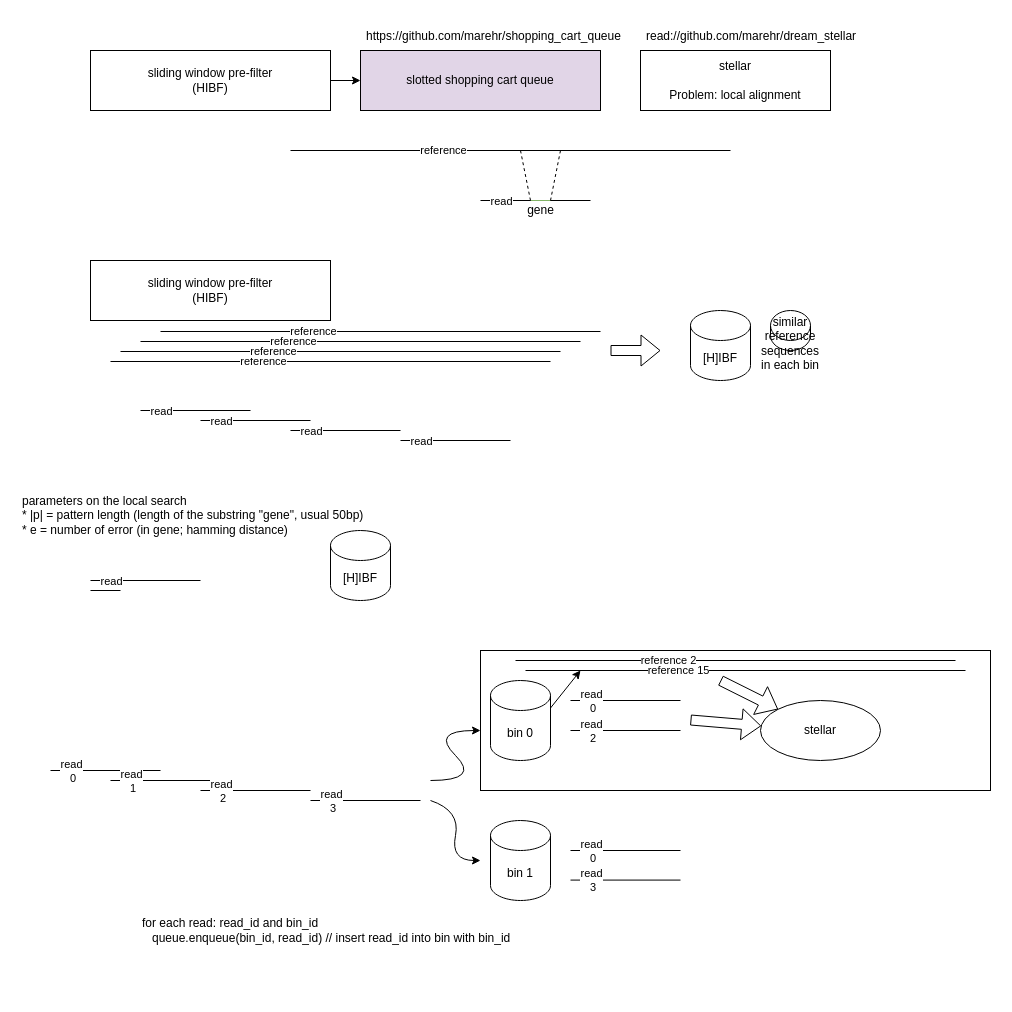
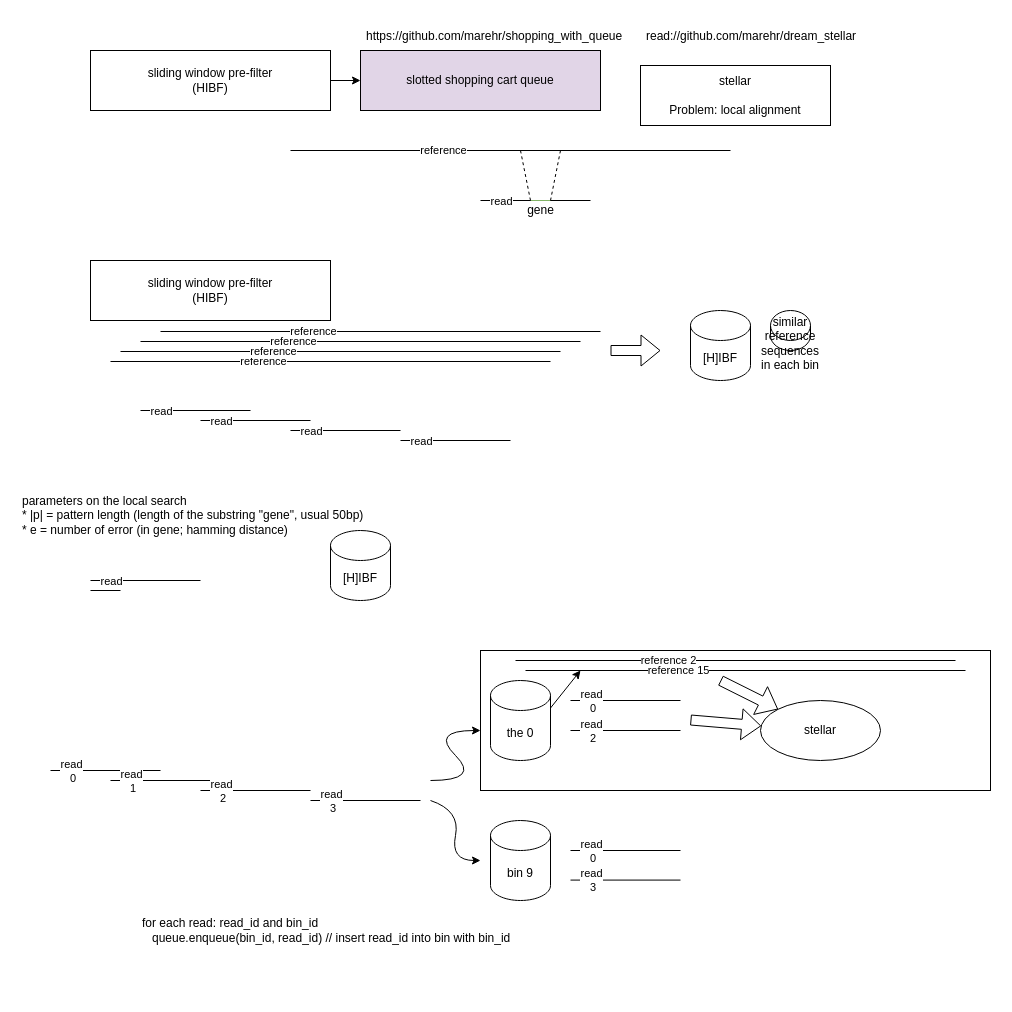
node "https://github.com/marehr/shopping_cart_queue": label "https://github.com/marehr/shopping_cart_queue" -> "https://github.com/marehr/shopping_with_queue"
node "stellar Problem: local alignment": moved (736, 81) -> (736, 96)
node "bin 0": label "bin 0" -> "the 0"
node "bin 1": label "bin 1" -> "bin 9"
